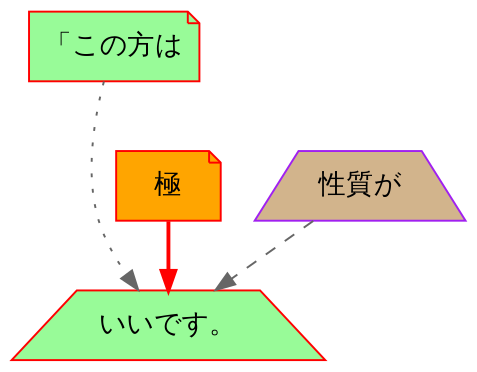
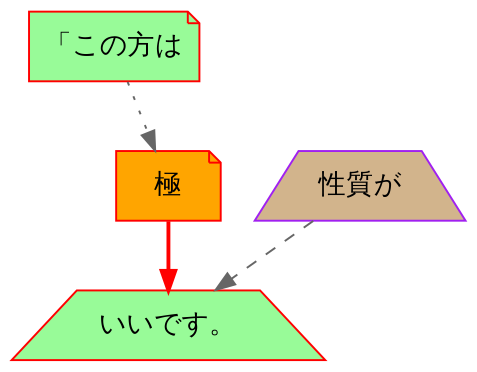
edge "「この方は" -> "いいです。": now "「この方は" -> "極"
